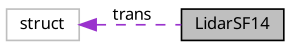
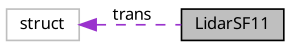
node "LidarSF14": label "LidarSF14" -> "LidarSF11"
